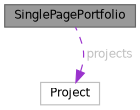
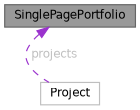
edge "SinglePagePortfolio" -> "Project": reversed
